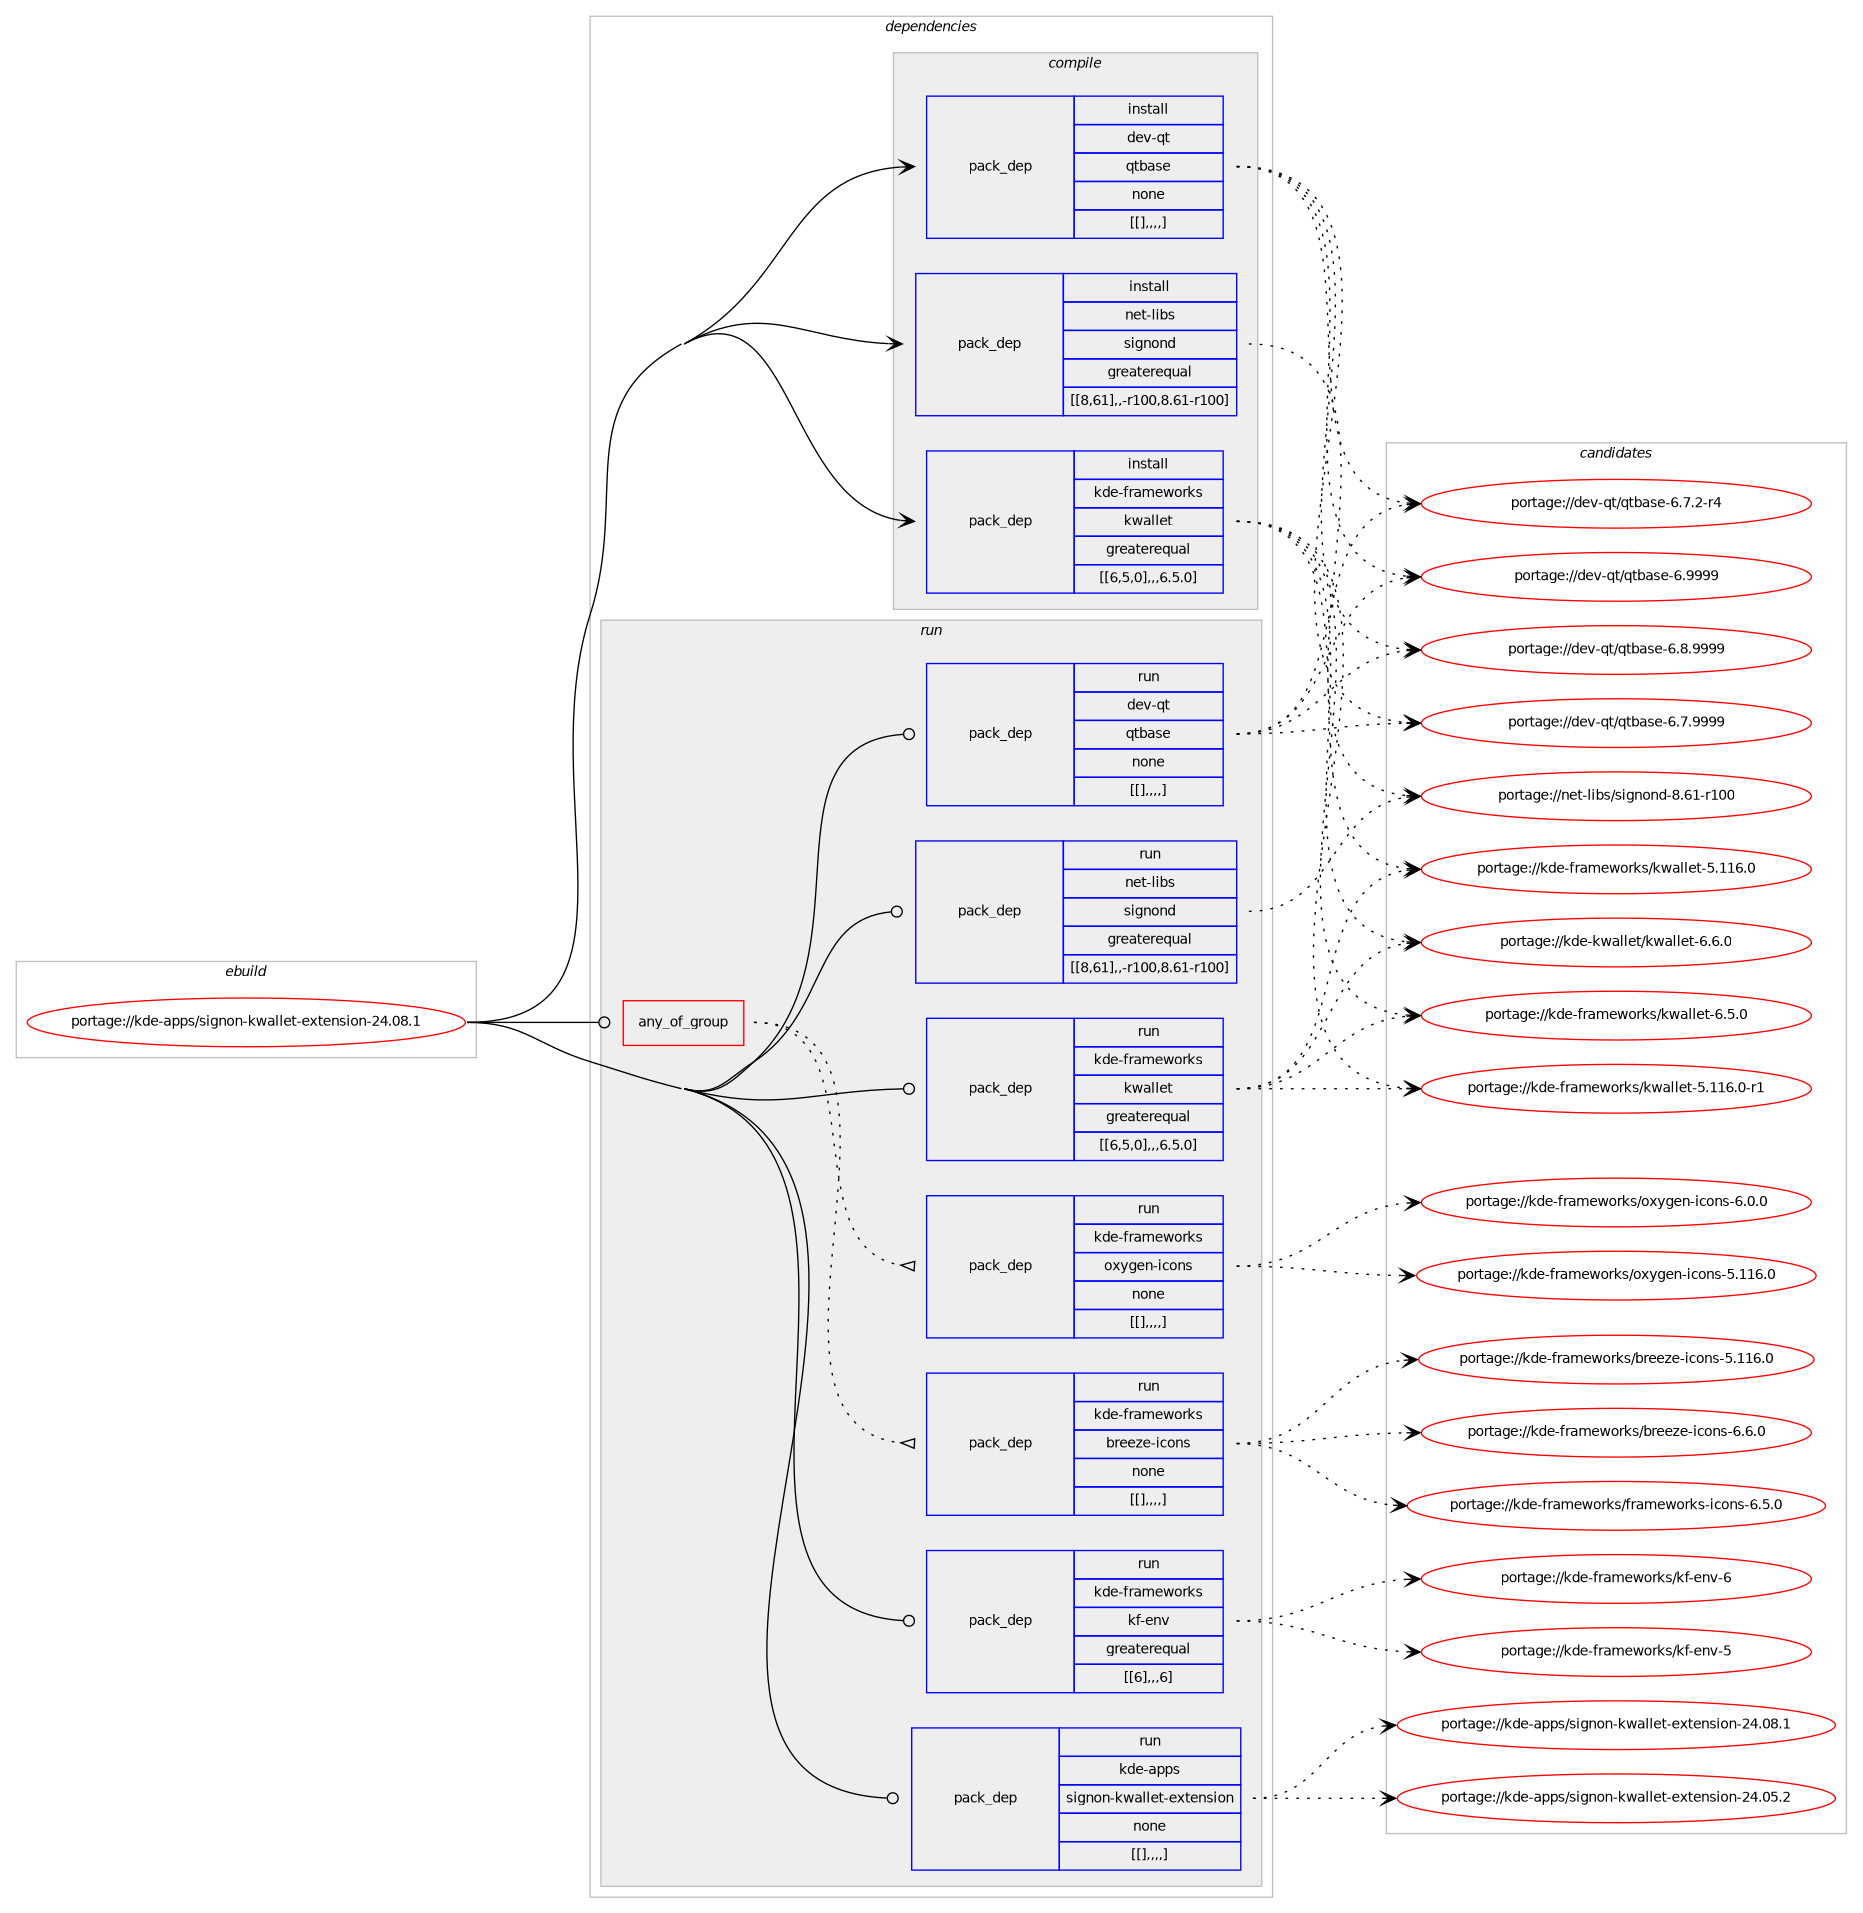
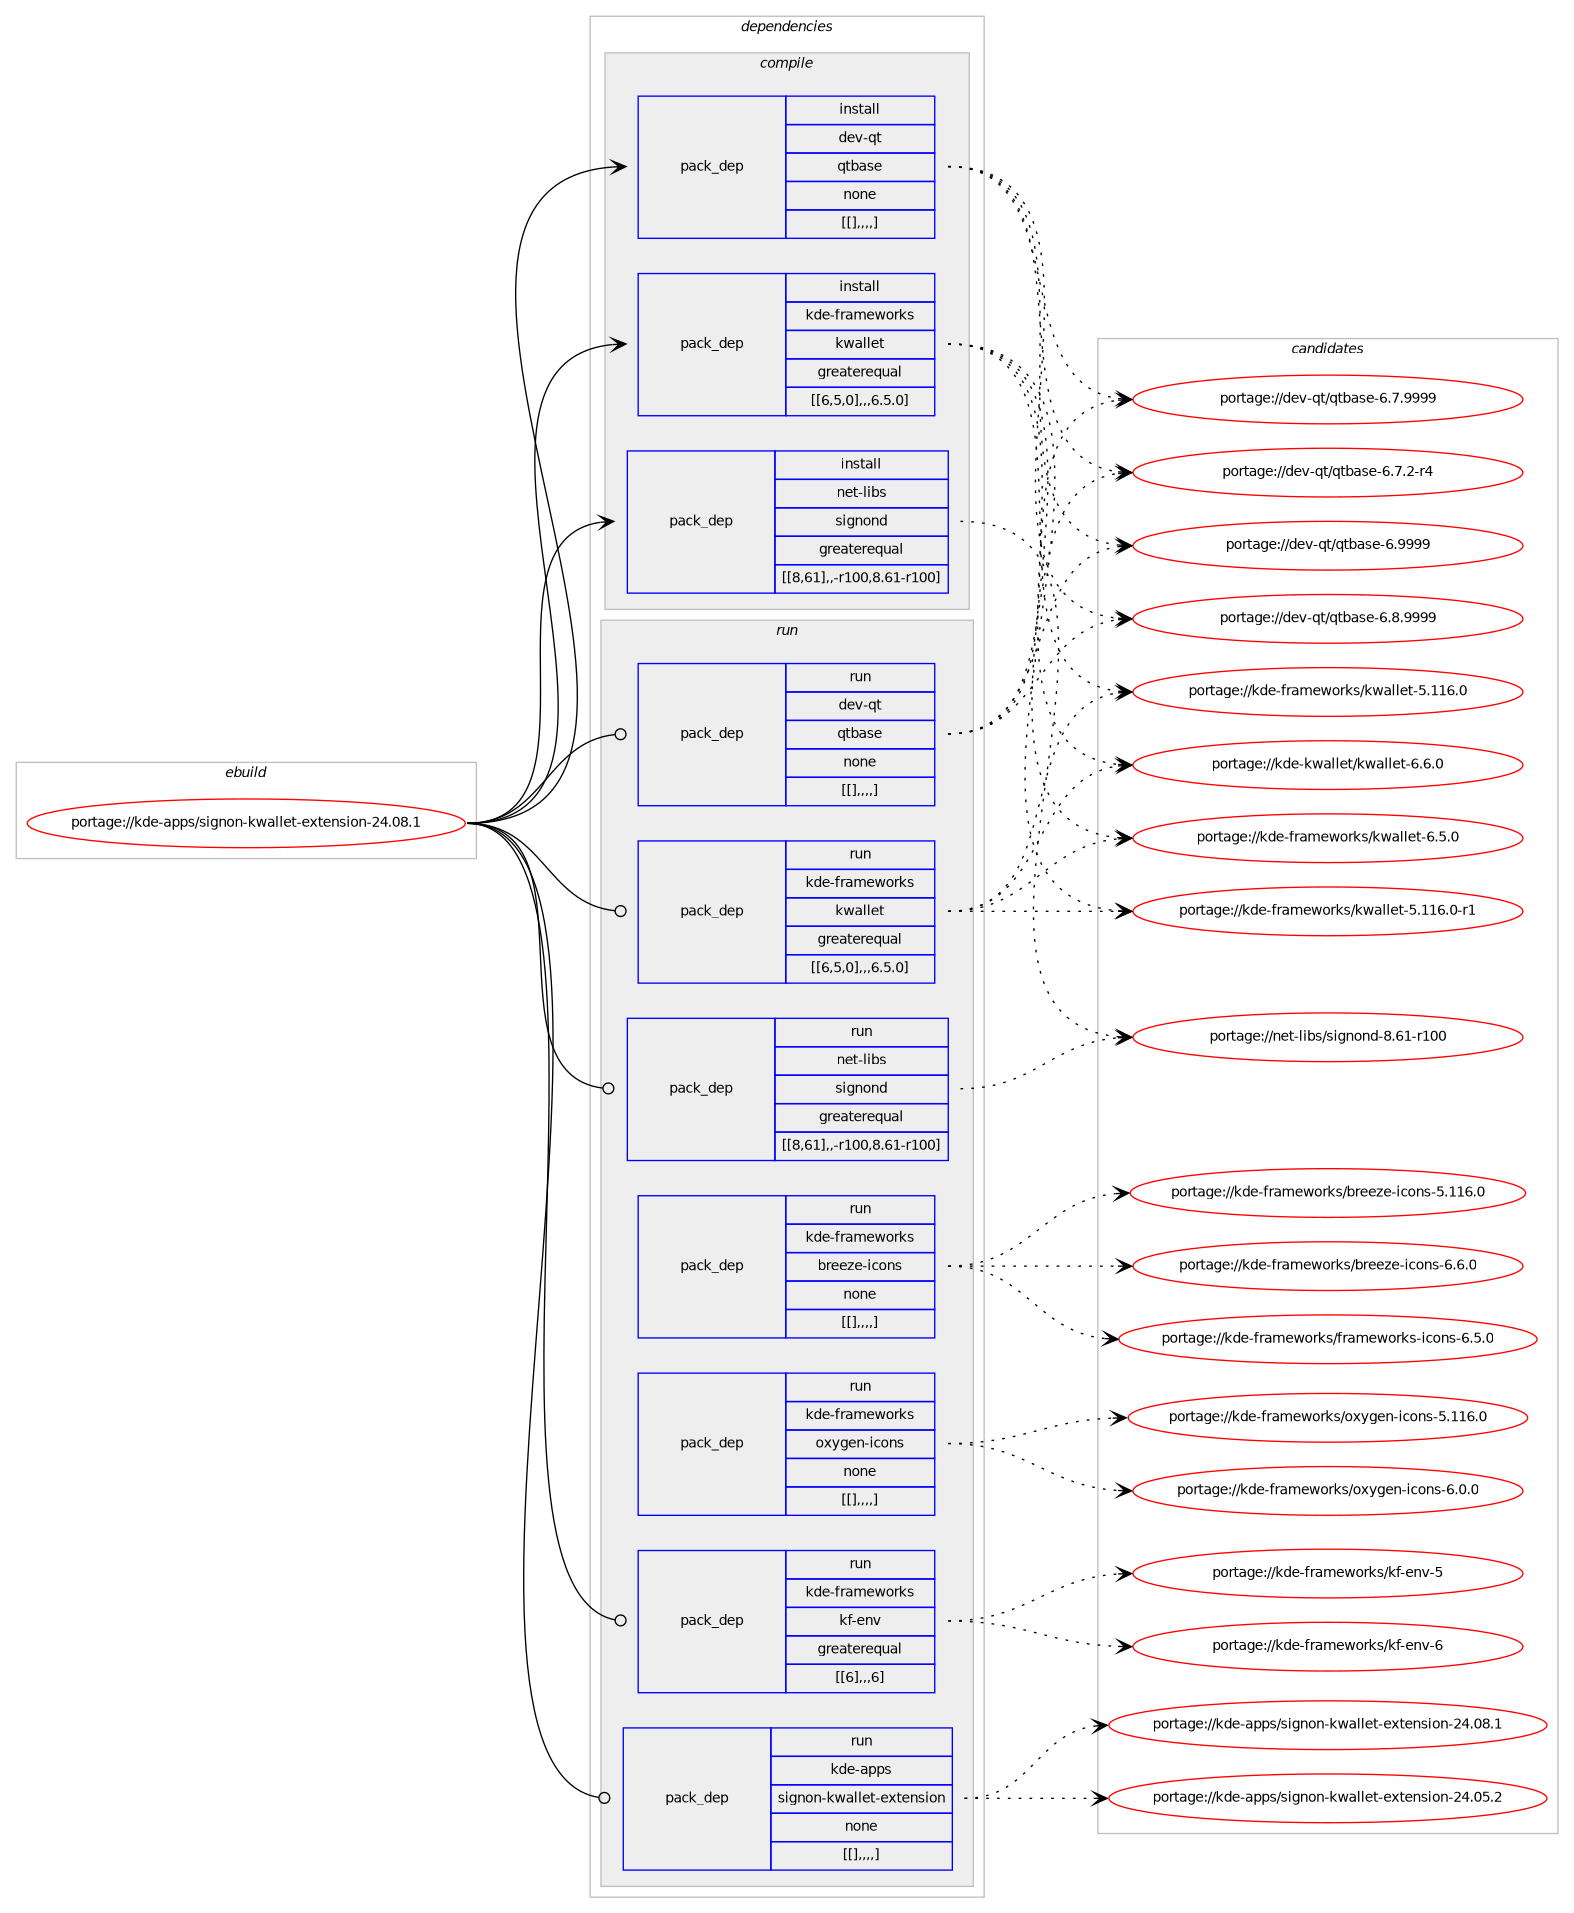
node "any_of_group": removed
